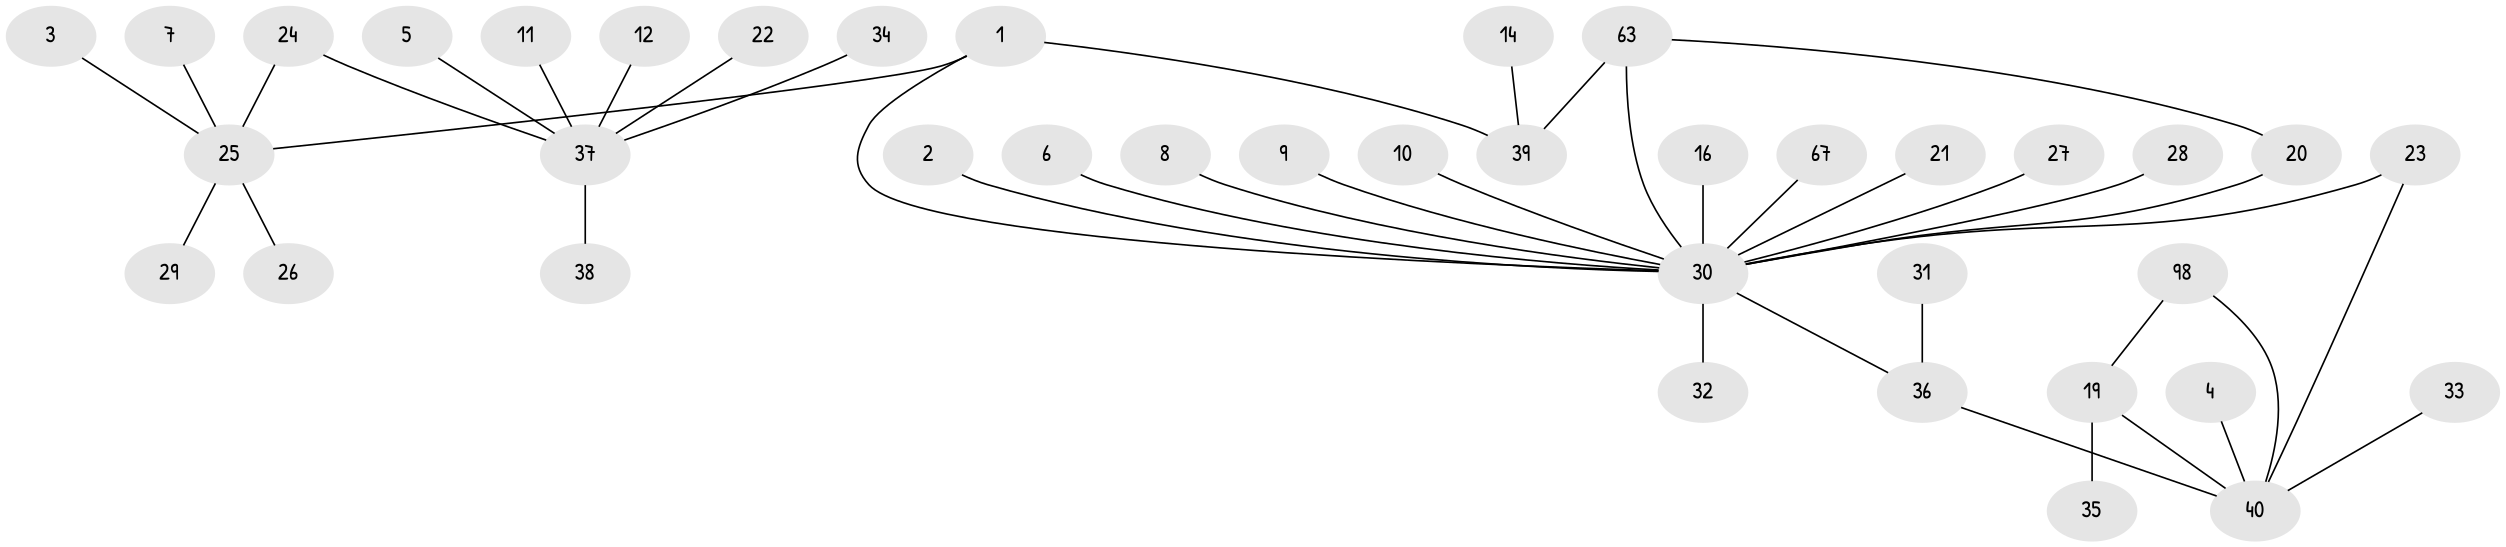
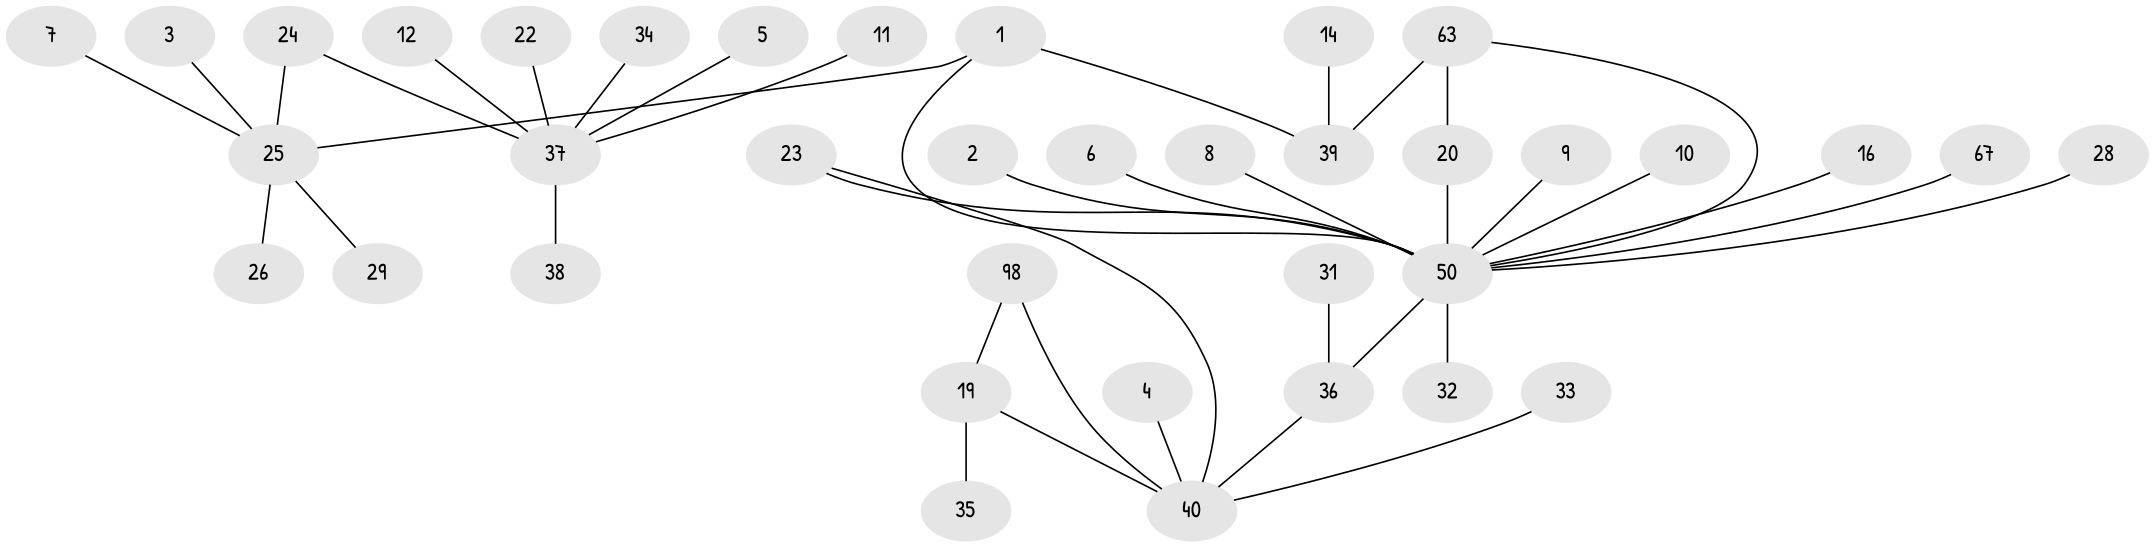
node "21": removed
node "27": removed
node "30": label "30" -> "50"
